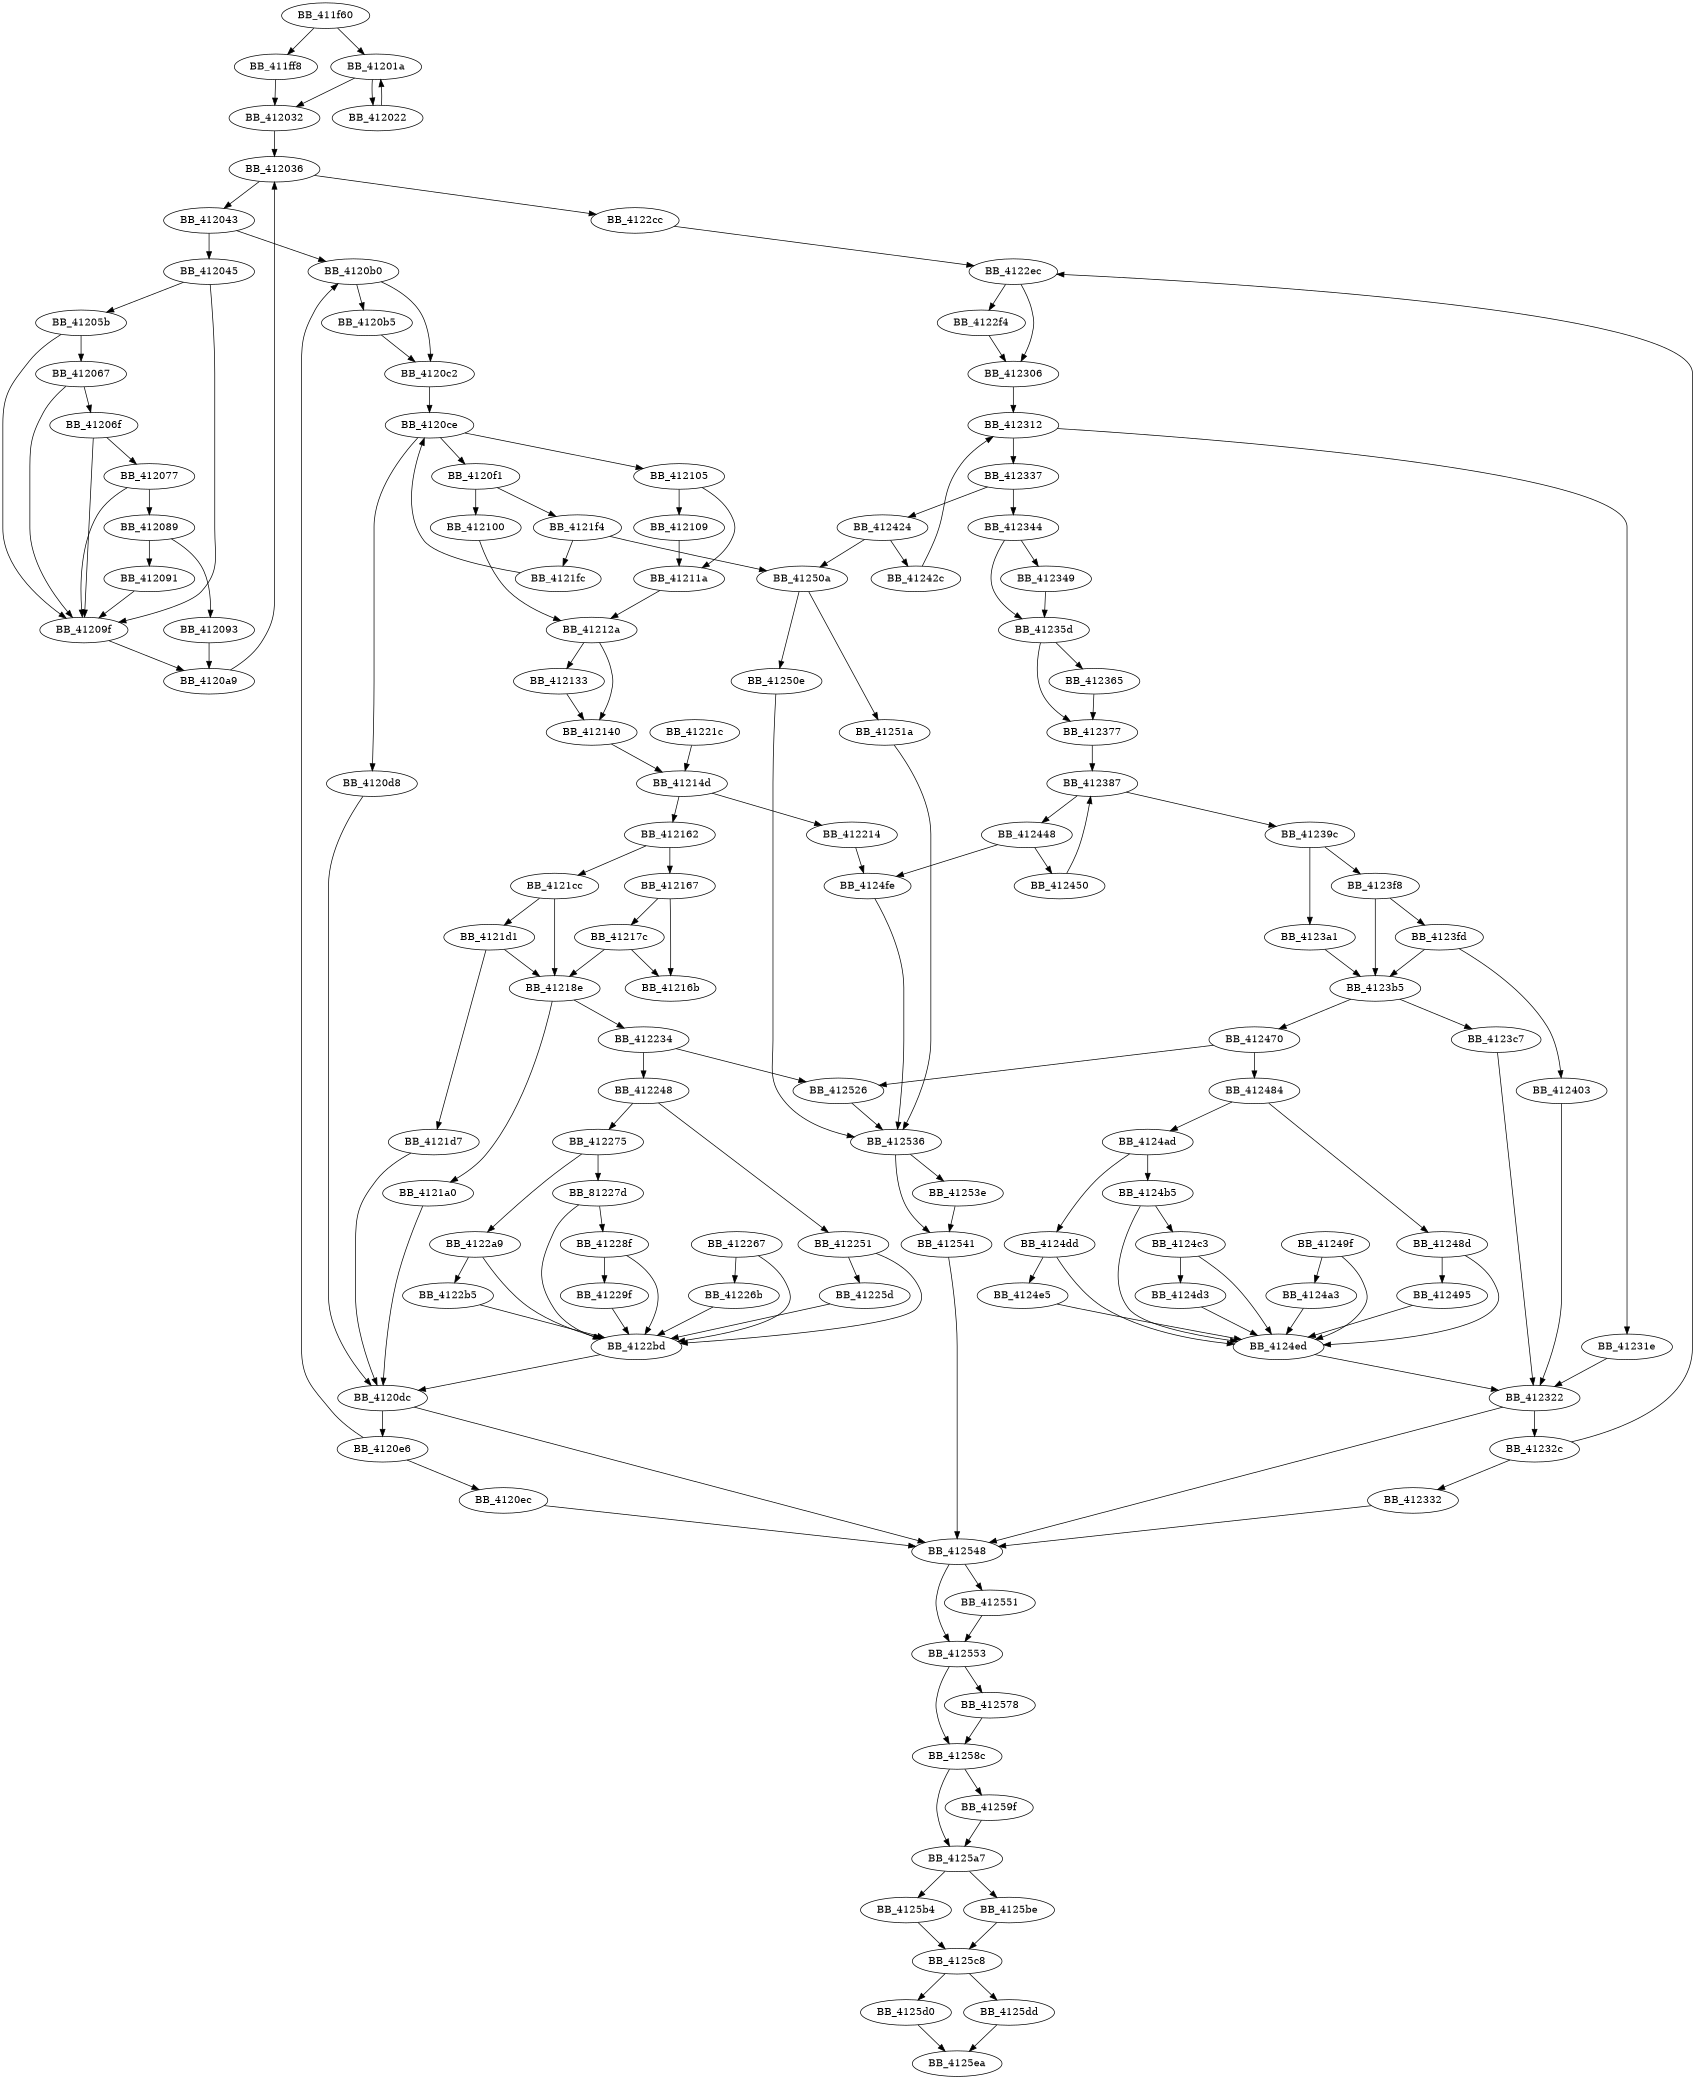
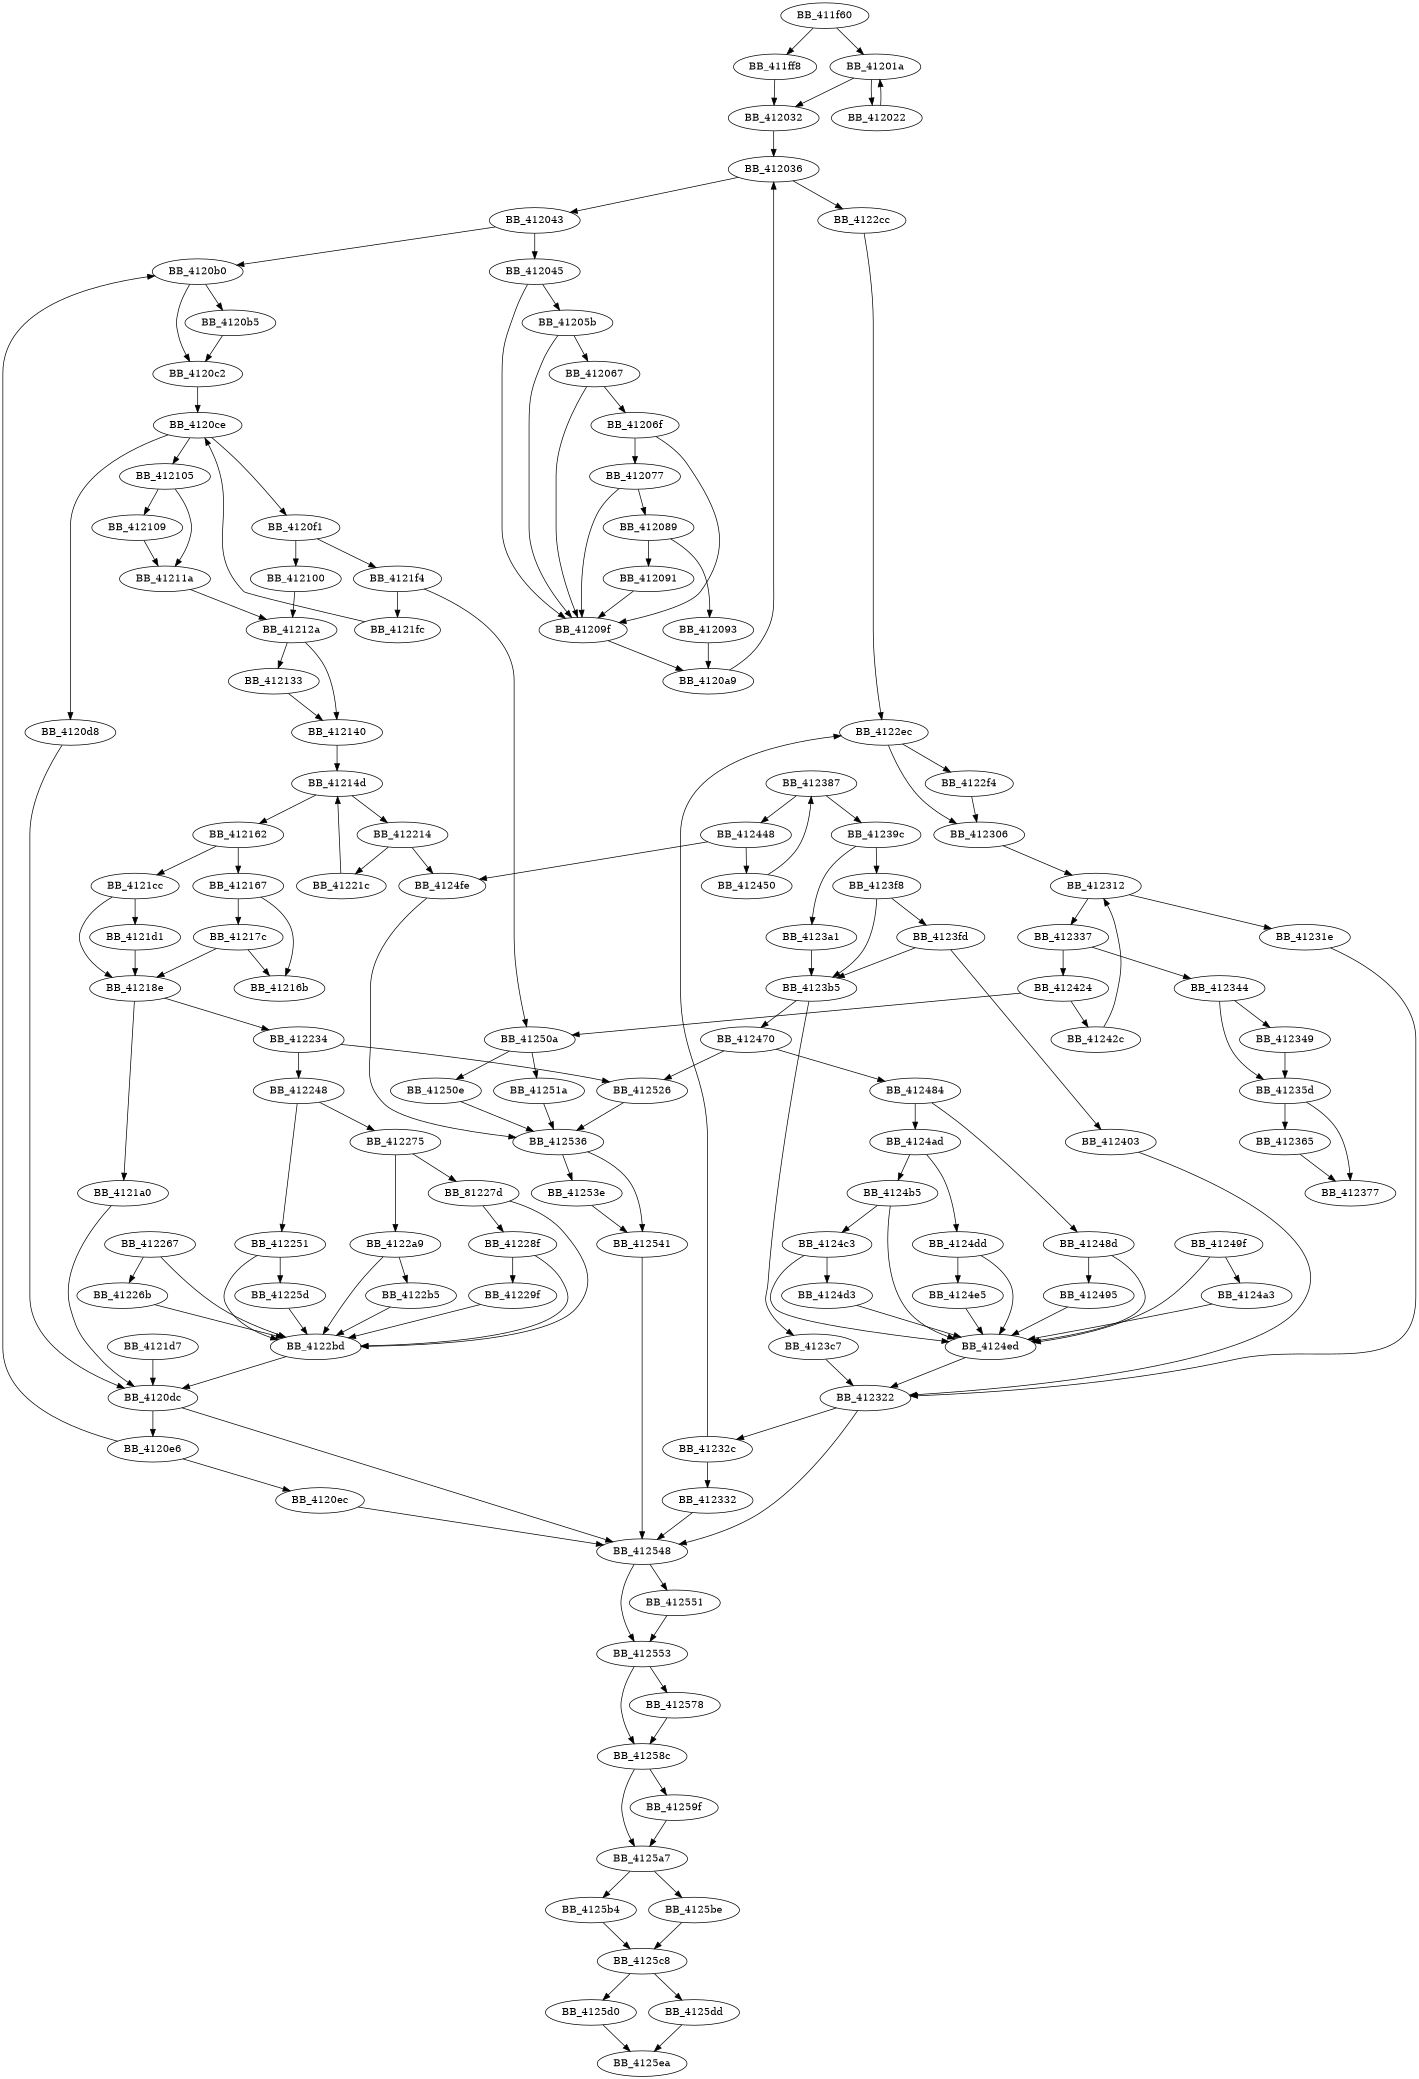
edge "BB_412377" -> "BB_412387": removed
edge "BB_412214" -> "BB_41221c": added
edge "BB_4121d1" -> "BB_4121d7": removed
